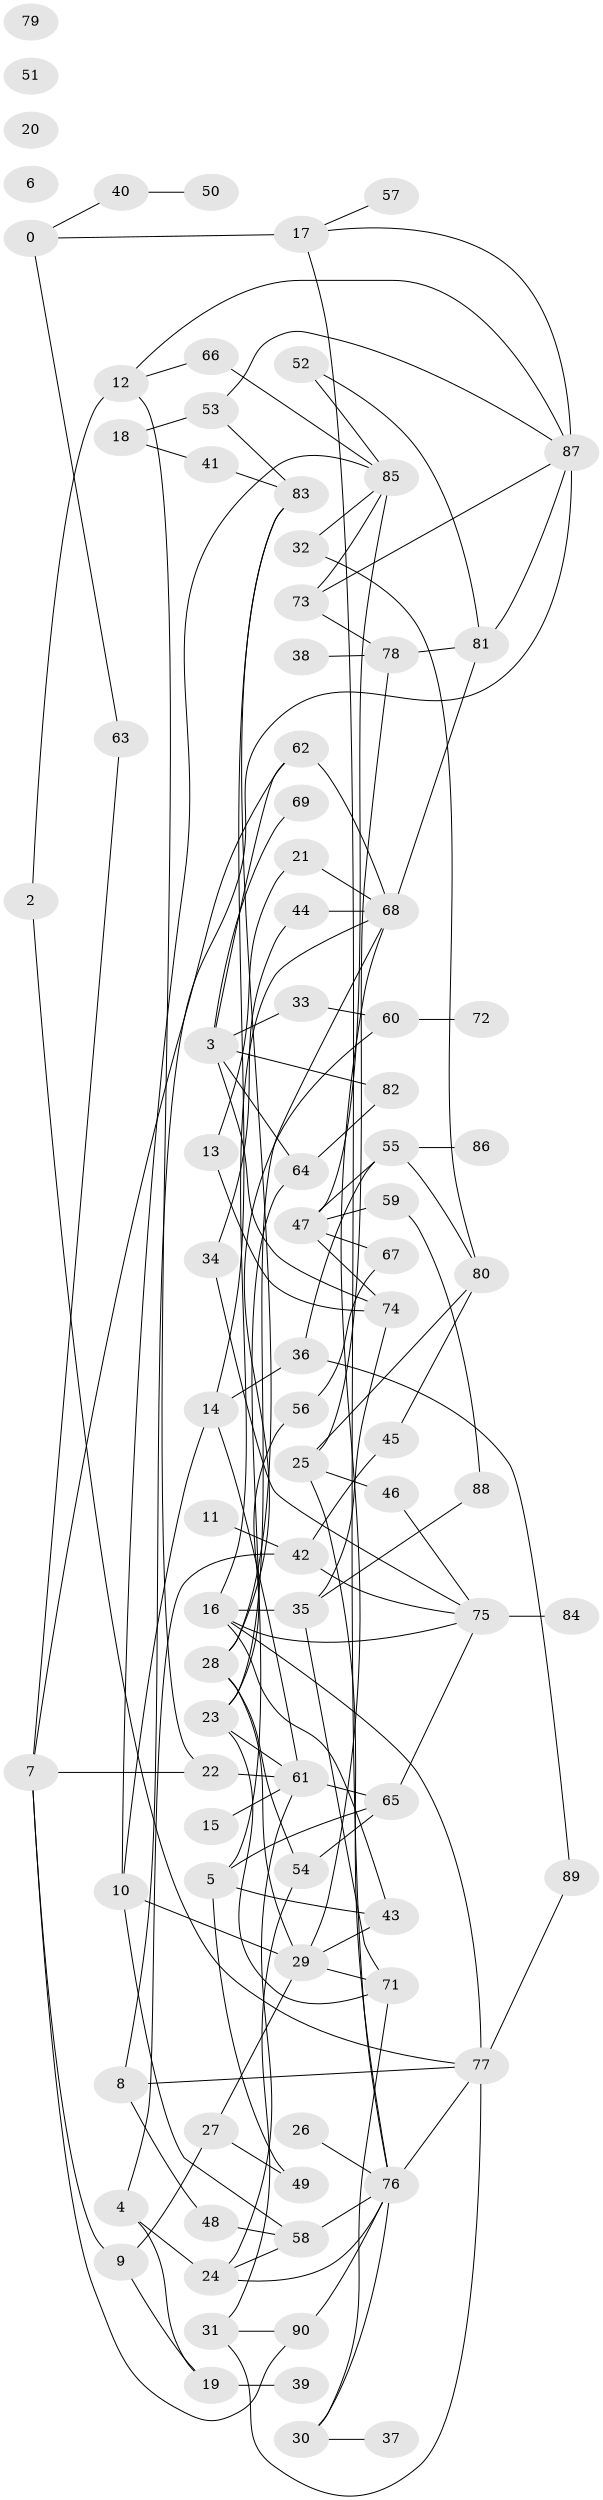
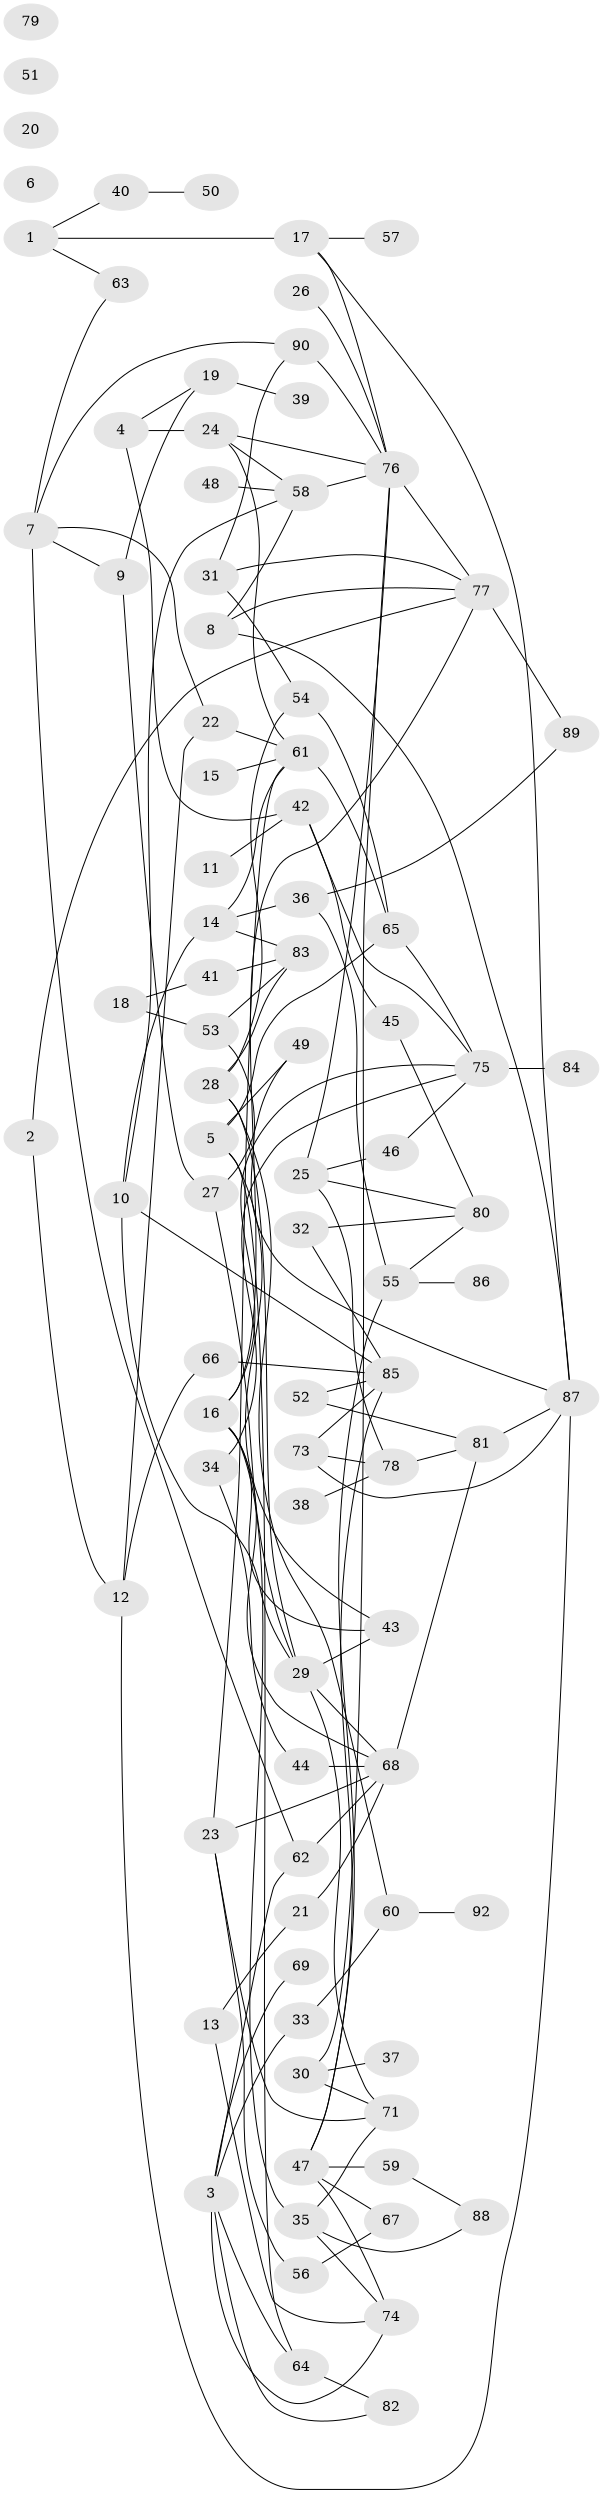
node "0": label "0" -> "1"
node "72": label "72" -> "92"
edge "8" -- "48": now "8" -- "58"
